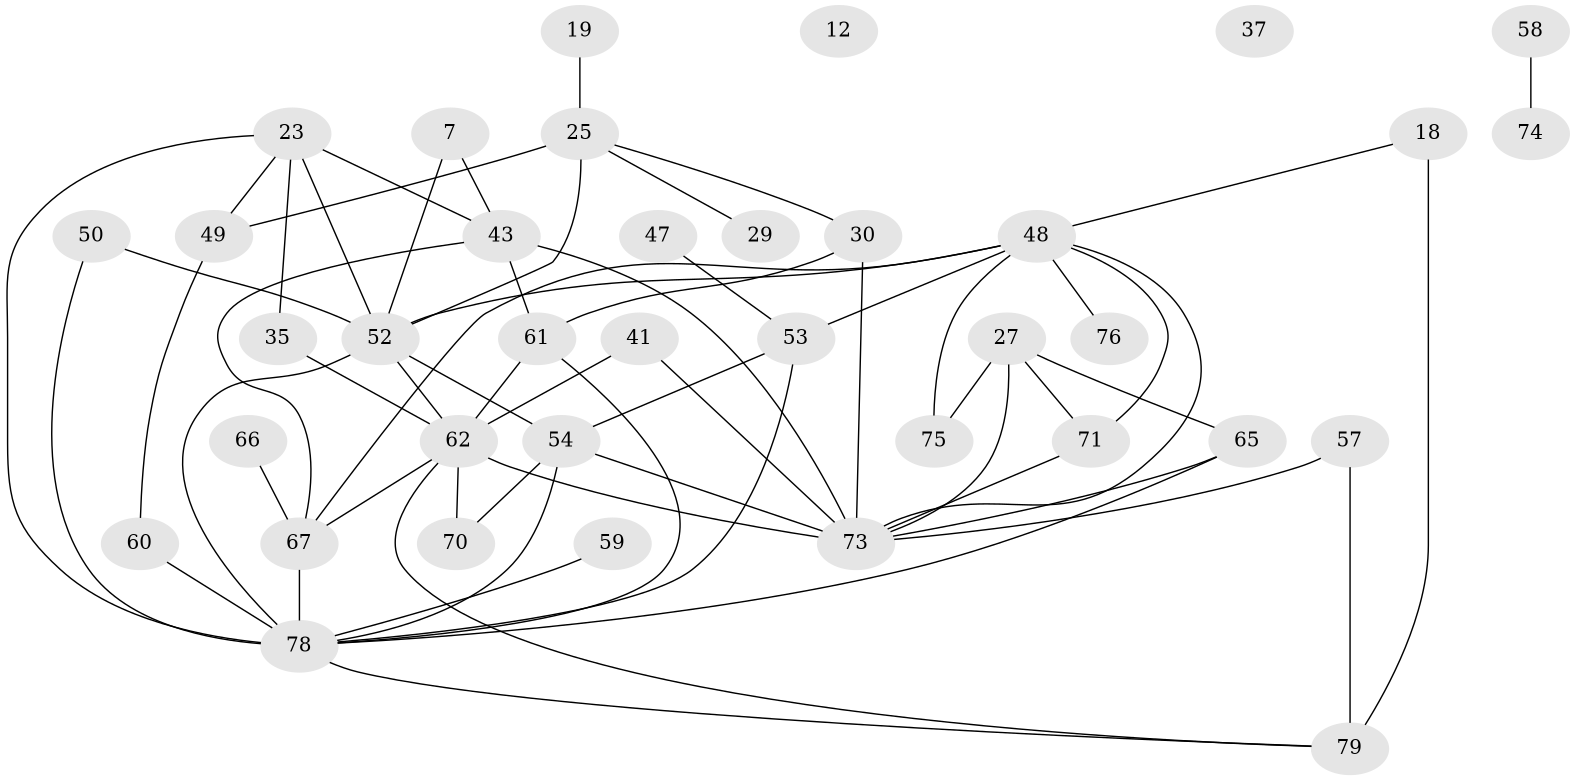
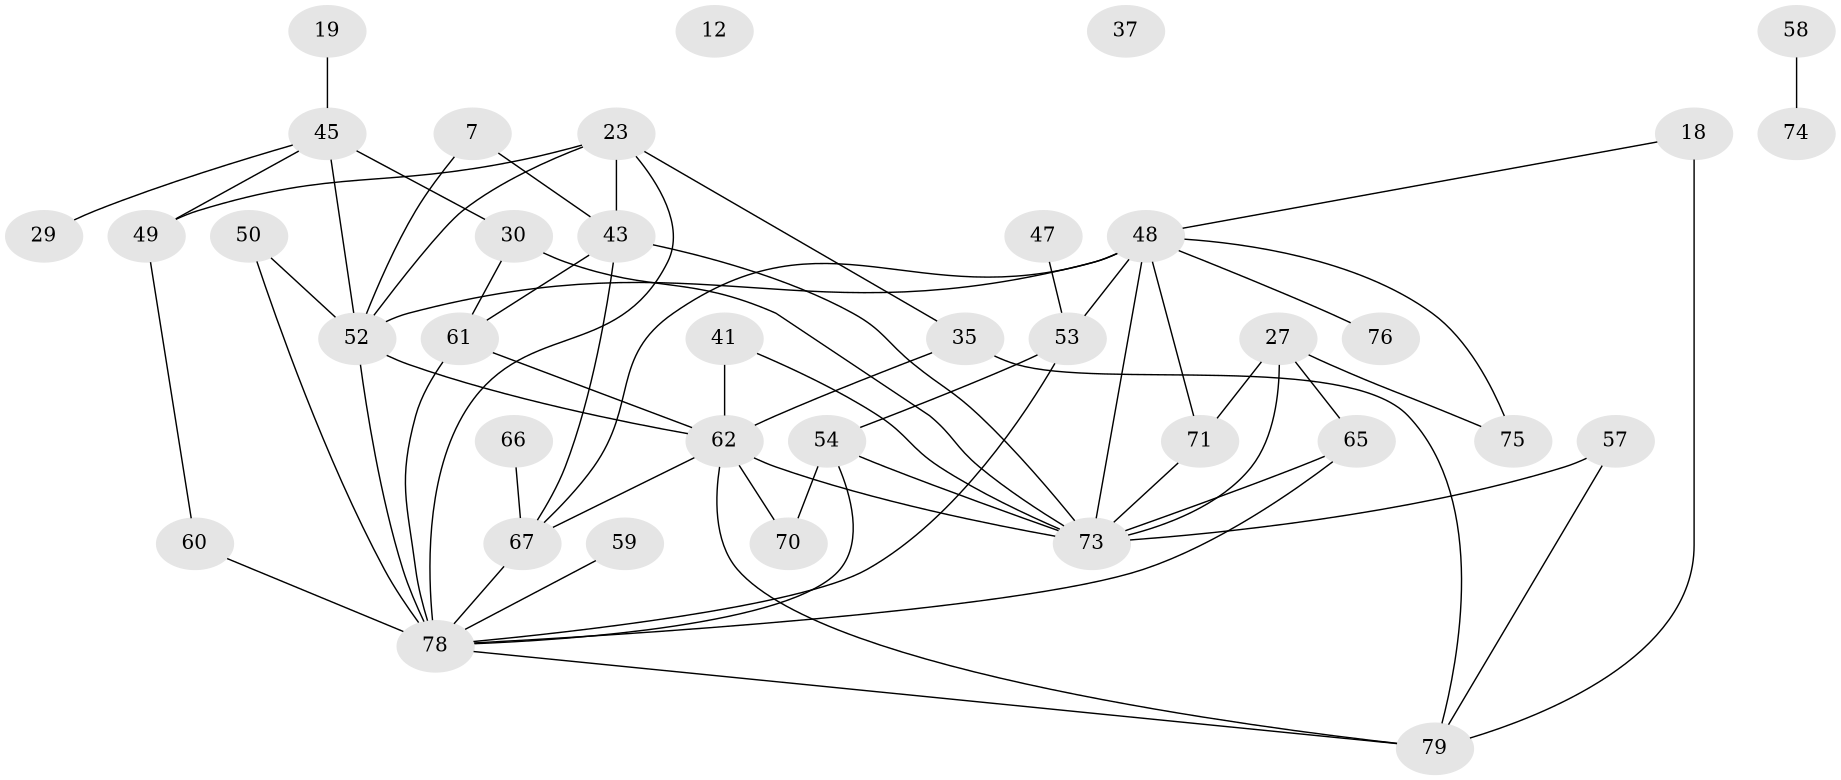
node "25": label "25" -> "45"
edge "52" -- "54": removed
edge "35" -- "79": added
